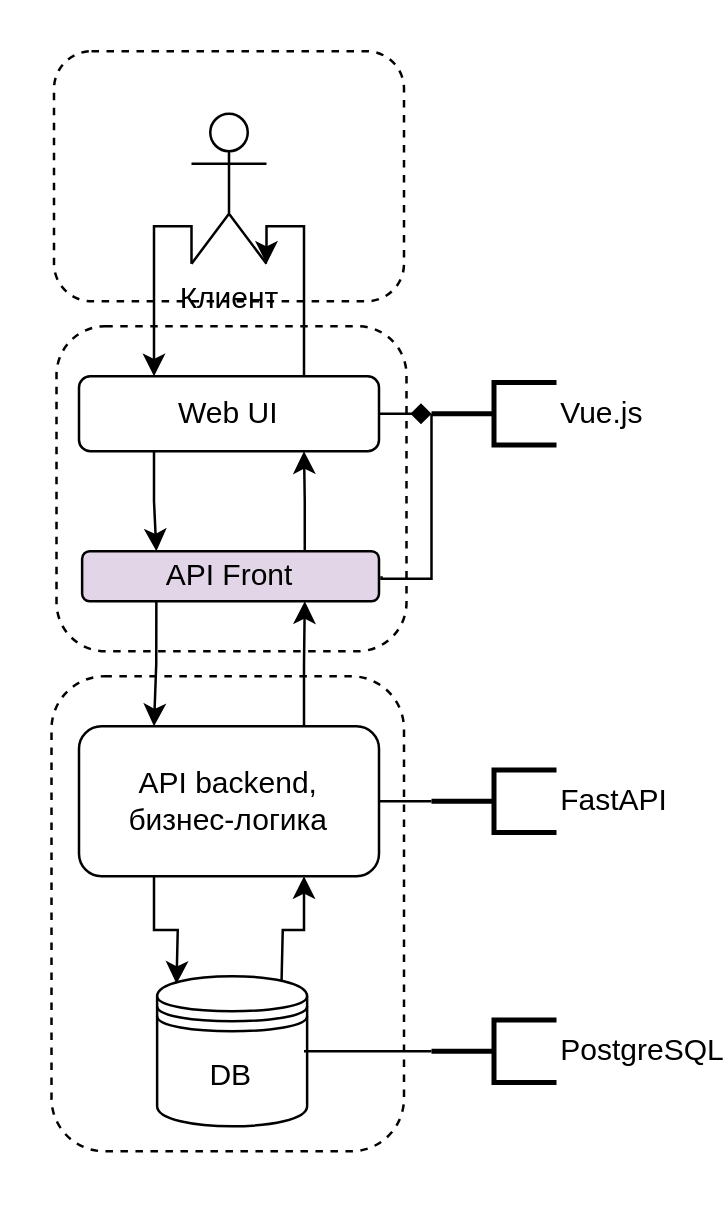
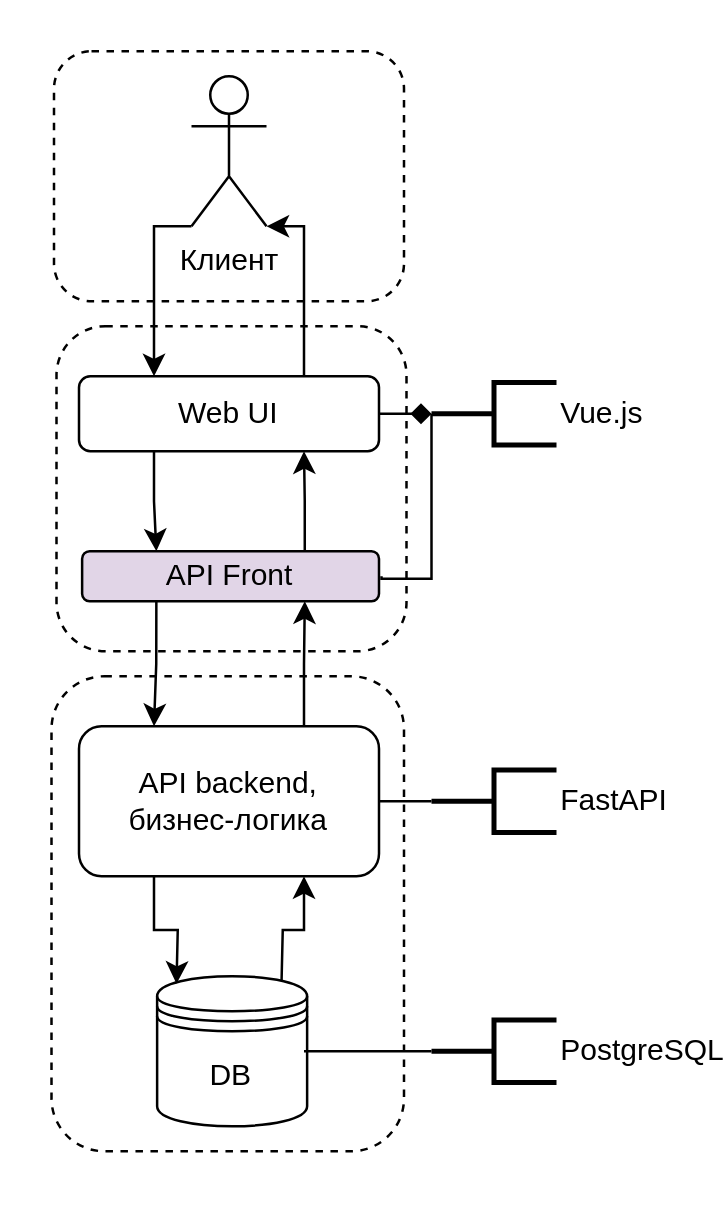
node "Клиент": moved (229, 189) -> (229, 151)
